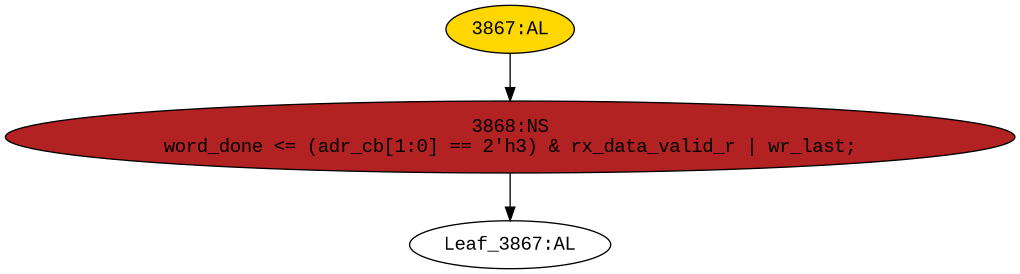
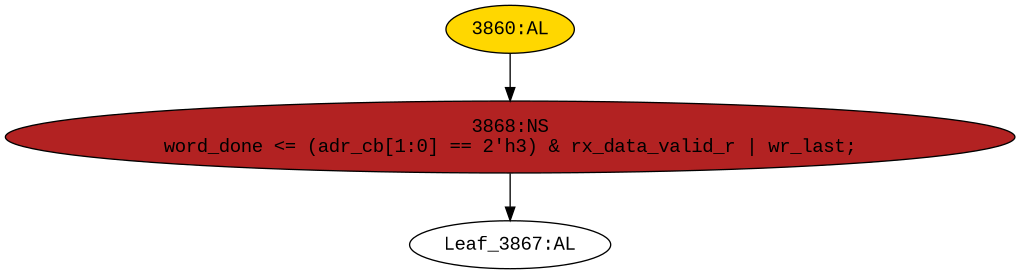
node "3867:AL": label "3867:AL" -> "3860:AL"
